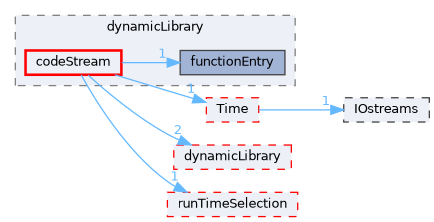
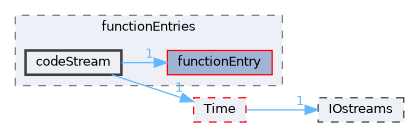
cluster "dynamicLibrary": label "dynamicLibrary" -> "functionEntries"
node "codeStream": color red -> grey25
node "functionEntry": color grey25 -> red
node "dynamicLibrary": removed
node "runTimeSelection": removed
